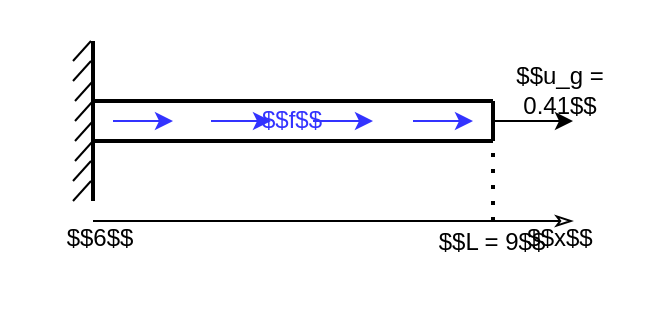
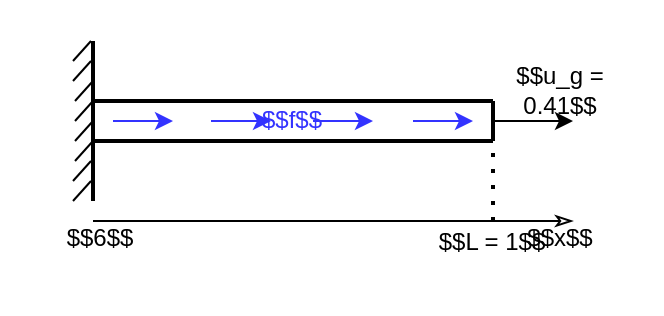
node "$$L = 9$$": label "$$L = 9$$" -> "$$L = 1$$"
